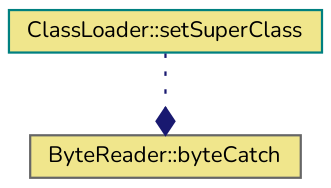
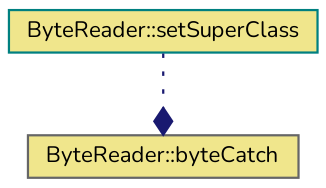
node "ClassLoader::setSuperClass": label "ClassLoader::setSuperClass" -> "ByteReader::setSuperClass"
